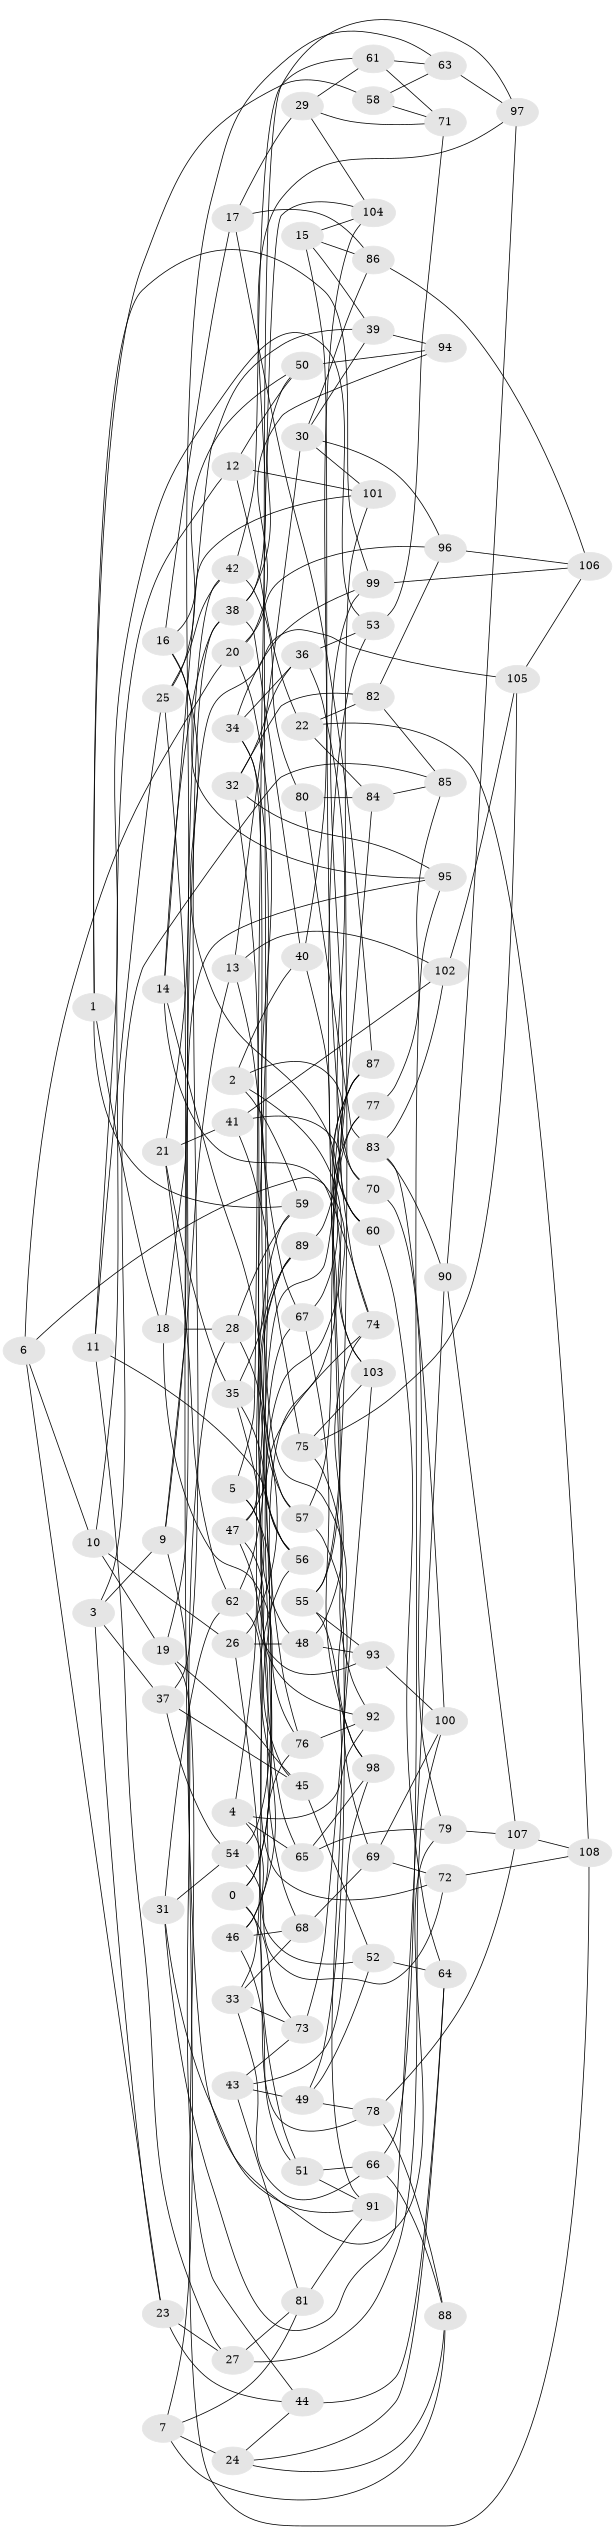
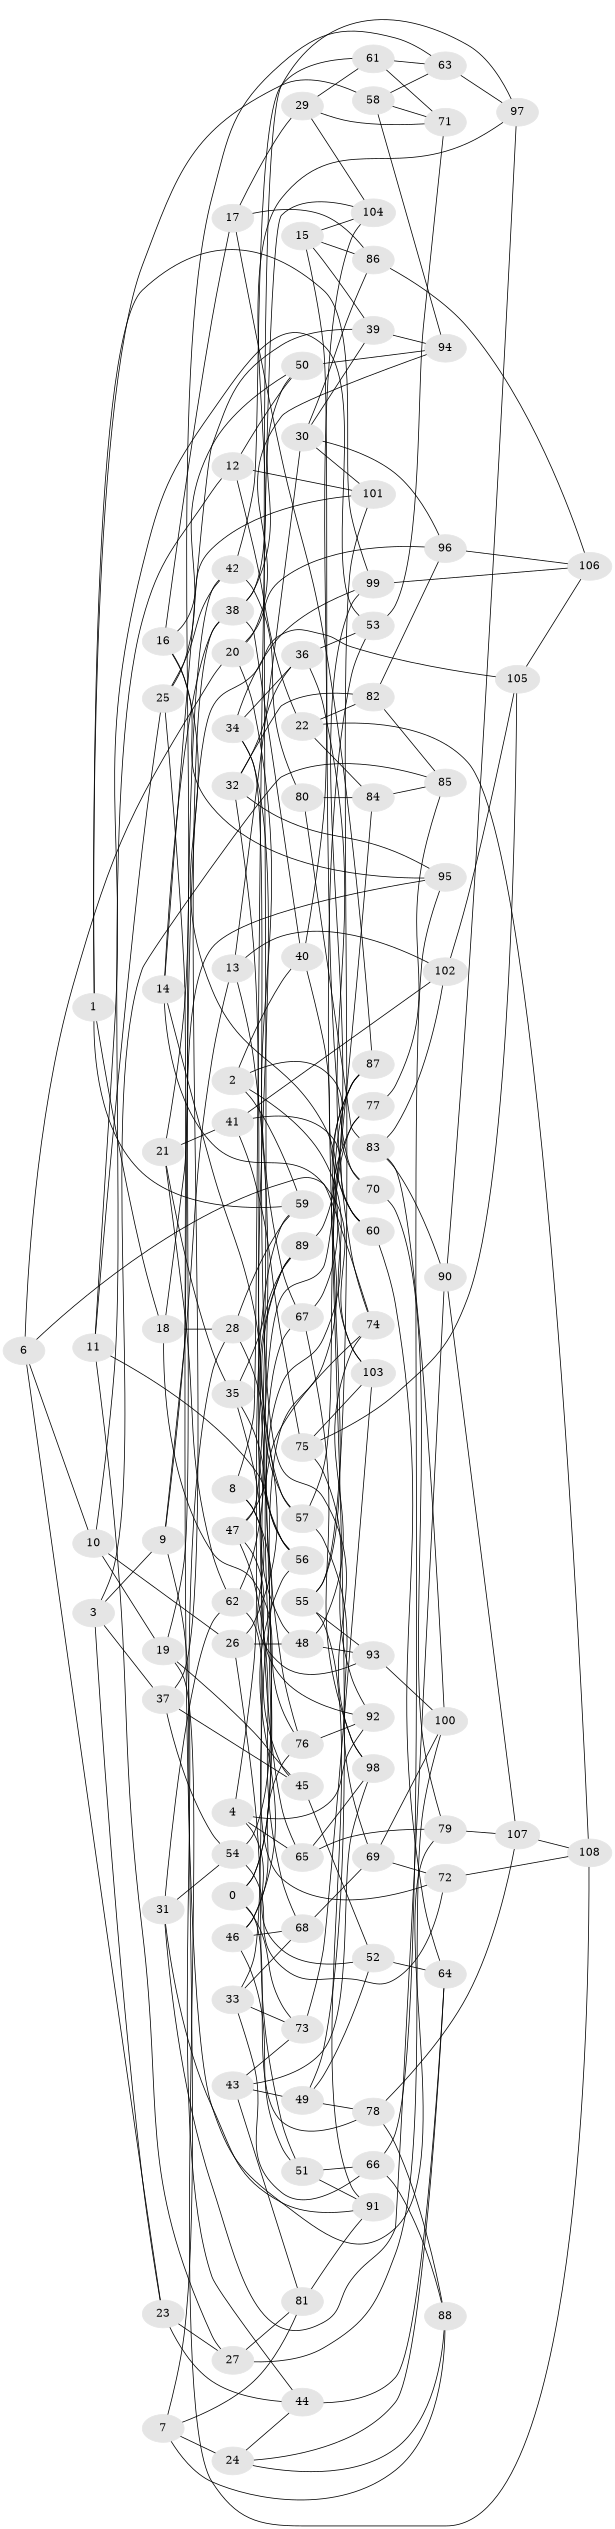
edge "58" -- "94": added
node "5": label "5" -> "8"
